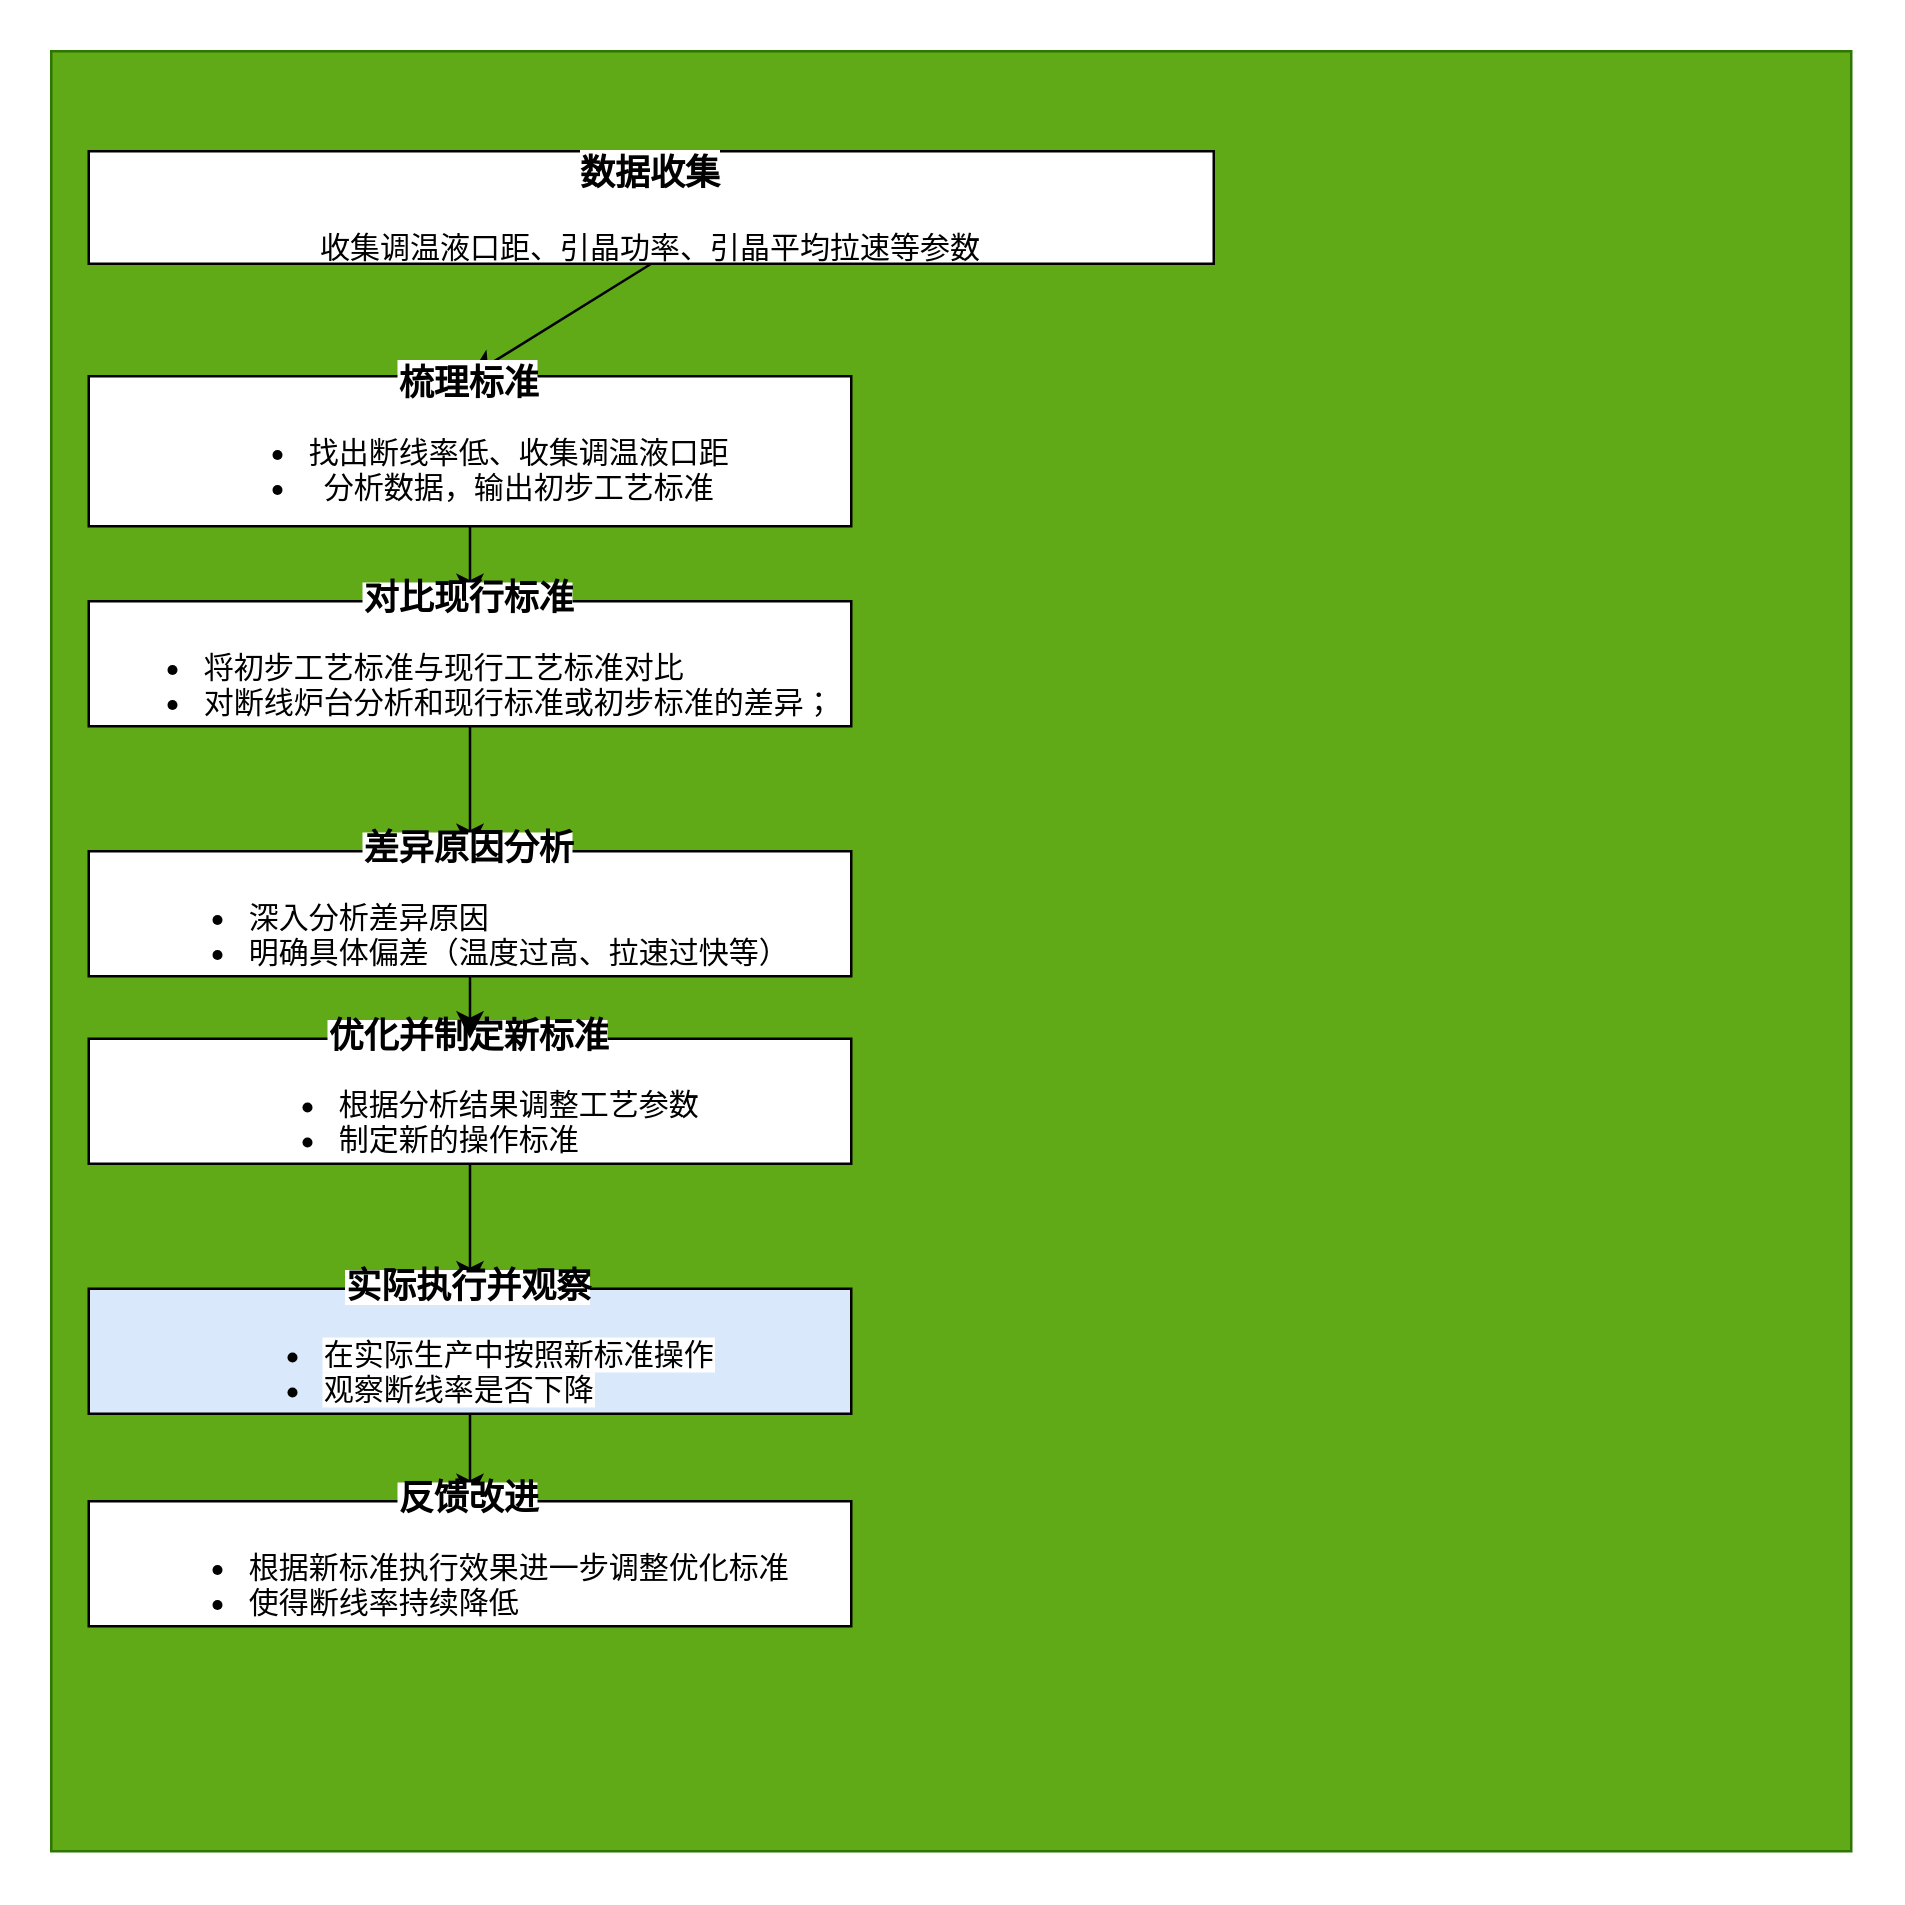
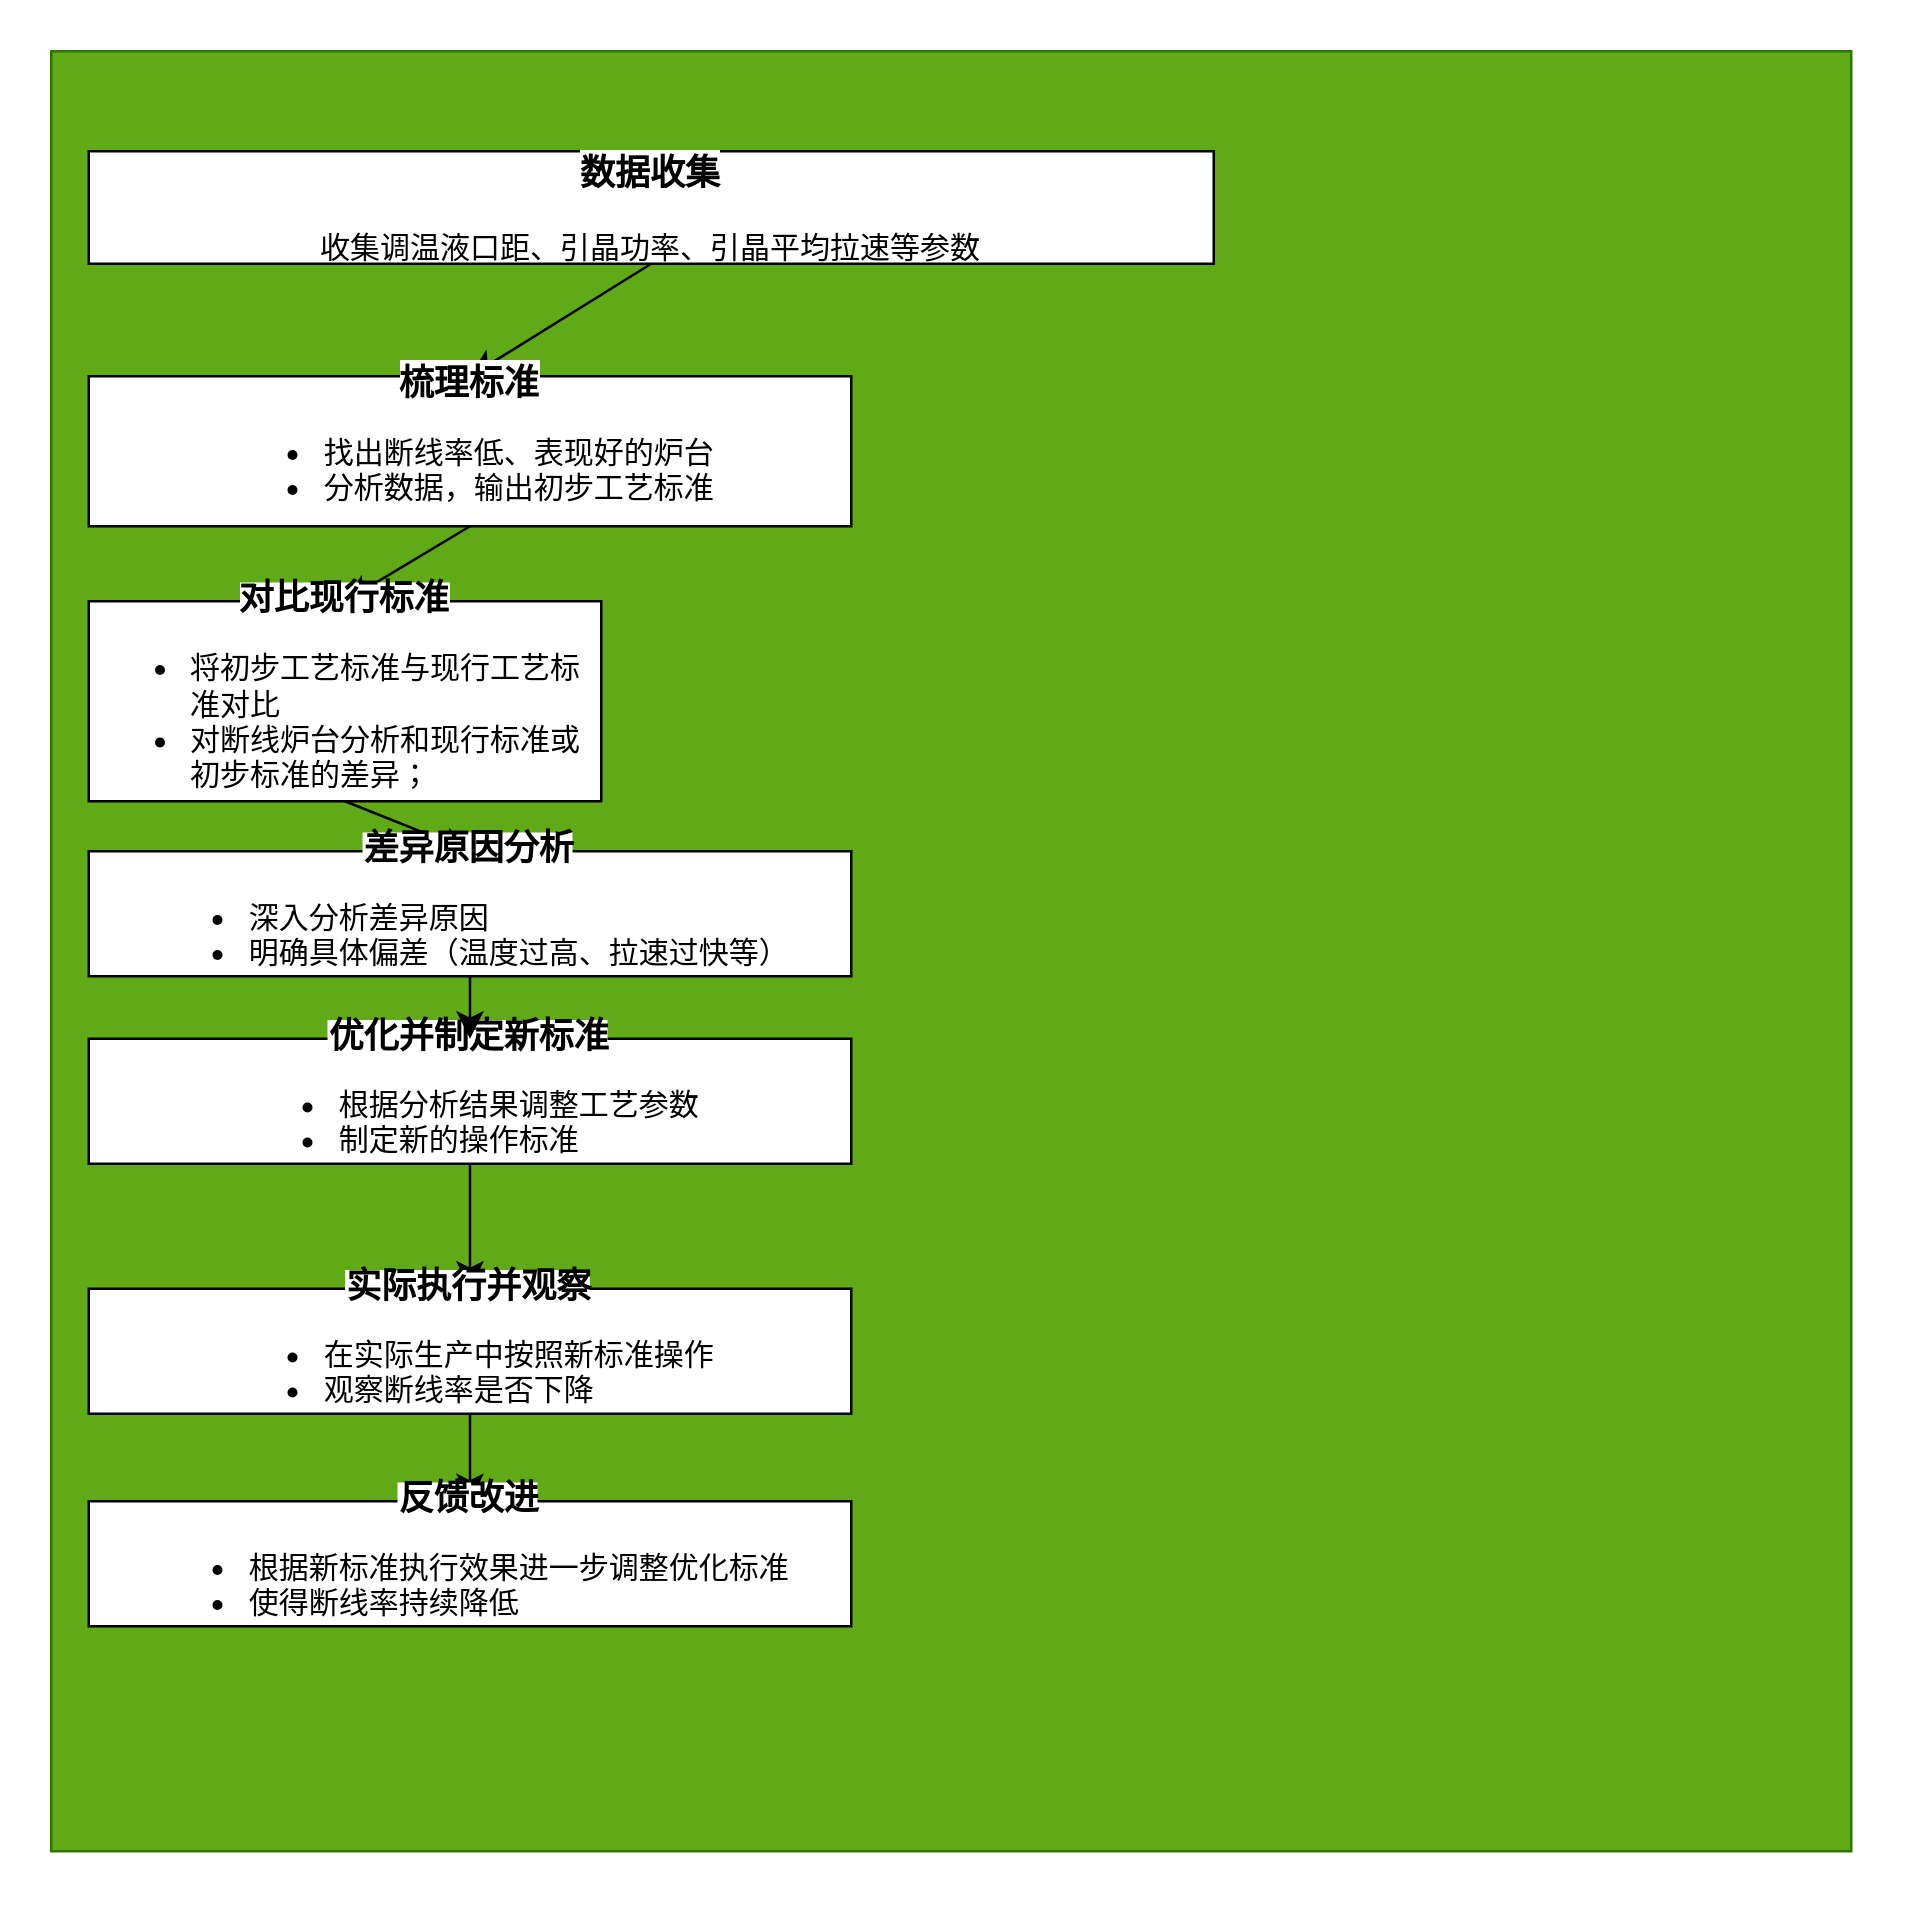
node "梳理标准 找出断线率低、收集调温液口距 分析数据，输出初步工艺标准": label "梳理标准 找出断线率低、收集调温液口距 分析数据，输出初步工艺标准" -> "梳理标准 找出断线率低、表现好的炉台 分析数据，输出初步工艺标准"
node "对比现行标准 将初步工艺标准与现行工艺标准对比 对断线炉台分析和现行标准或初步标准的差异；": size 763x125 -> 513x200
node "实际执行并观察 在实际生产中按照新标准操作 观察断线率是否下降": fillcolor #dae8fc -> #ffffff
